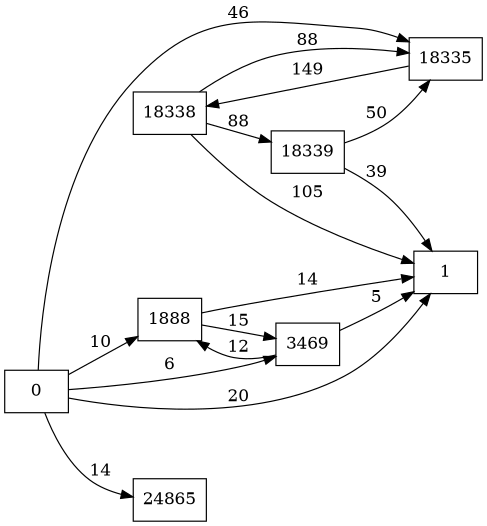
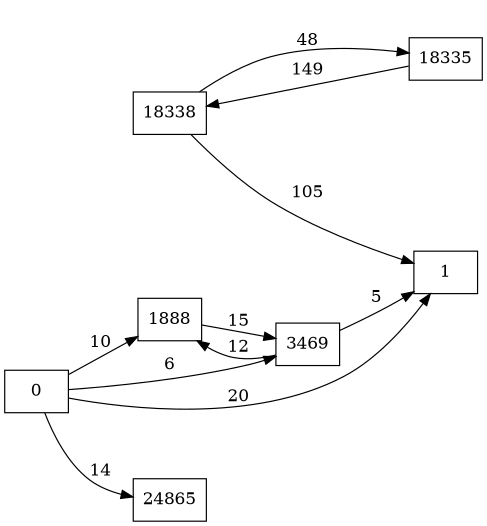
edge "18338" -> "18335": label "88" -> "48"
edge "0" -> "18335": removed, label "46"
node "18339": removed
edge "1888" -> "1": removed, label "14"
